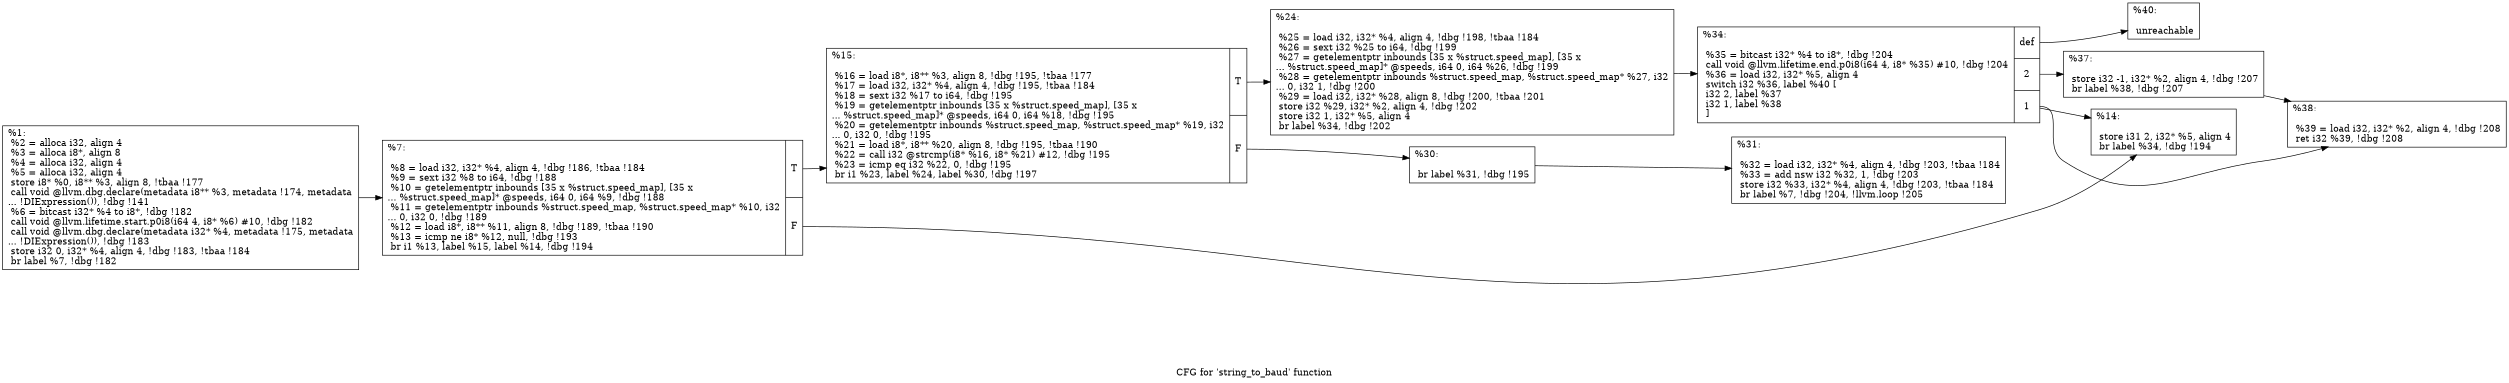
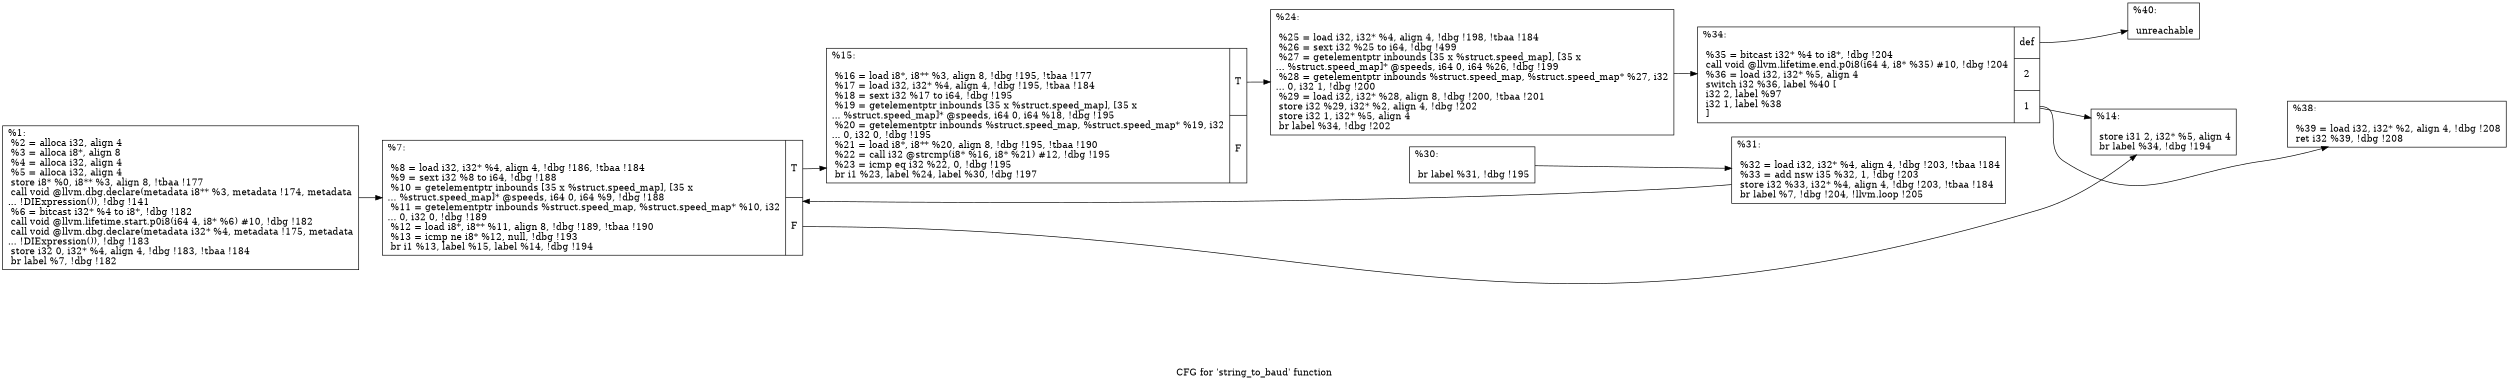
node "%24:": text "%26 = sext i32 %25 to i64, !dbg !199" -> "%26 = sext i32 %25 to i64, !dbg !499"
node "%37:": removed
node "%34:": text "i32 2, label %37" -> "i32 2, label %97"
edge "%15:" -> "%30:": removed
node "%31:": text "%33 = add nsw i32 %32, 1, !dbg !203" -> "%33 = add nsw i35 %32, 1, !dbg !203"
edge "%31:" -> "%7:": added
